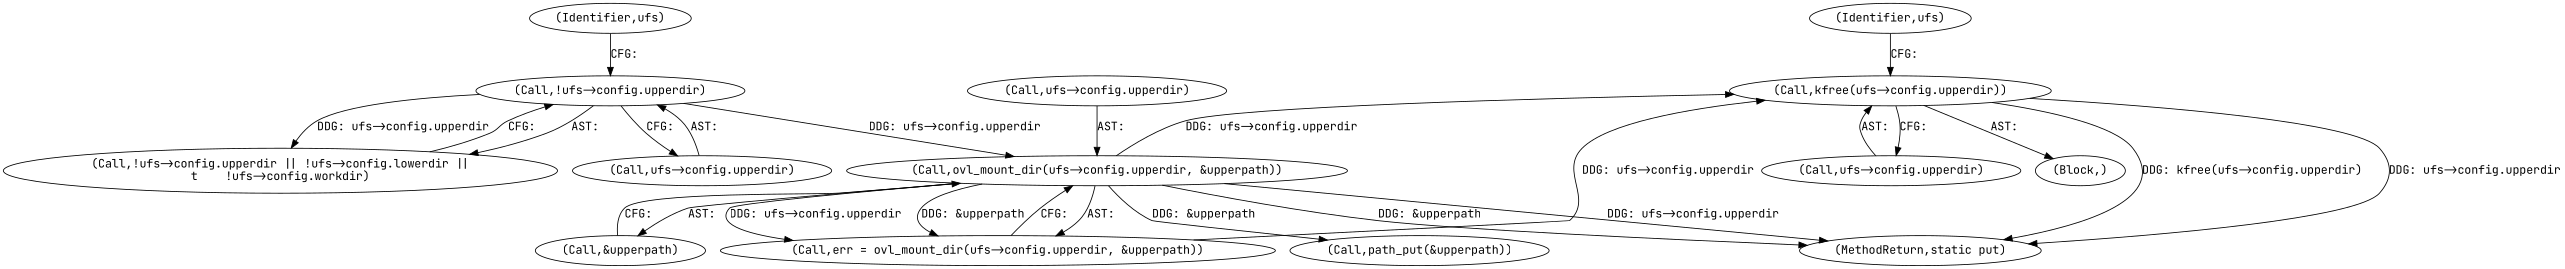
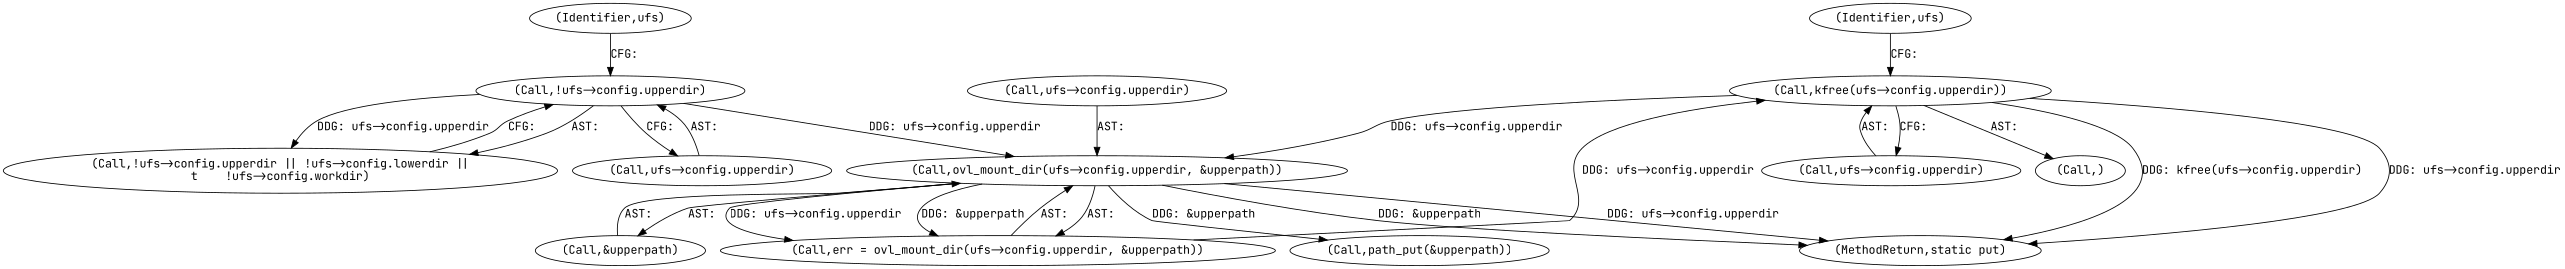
edge "(Call,ovl_mount_dir(ufs->config.upperdir, &upperpath))" -> "(Call,kfree(ufs->config.upperdir))": reversed
node "(Block,)": label "(Block,)" -> "(Call,)"
edge "(Call,&upperpath)" -> "(Call,ovl_mount_dir(ufs->config.upperdir, &upperpath))": label "CFG: " -> "AST: "
edge "(Call,err = ovl_mount_dir(ufs->config.upperdir, &upperpath))" -> "(Call,ovl_mount_dir(ufs->config.upperdir, &upperpath))": label "CFG: " -> "AST: "
